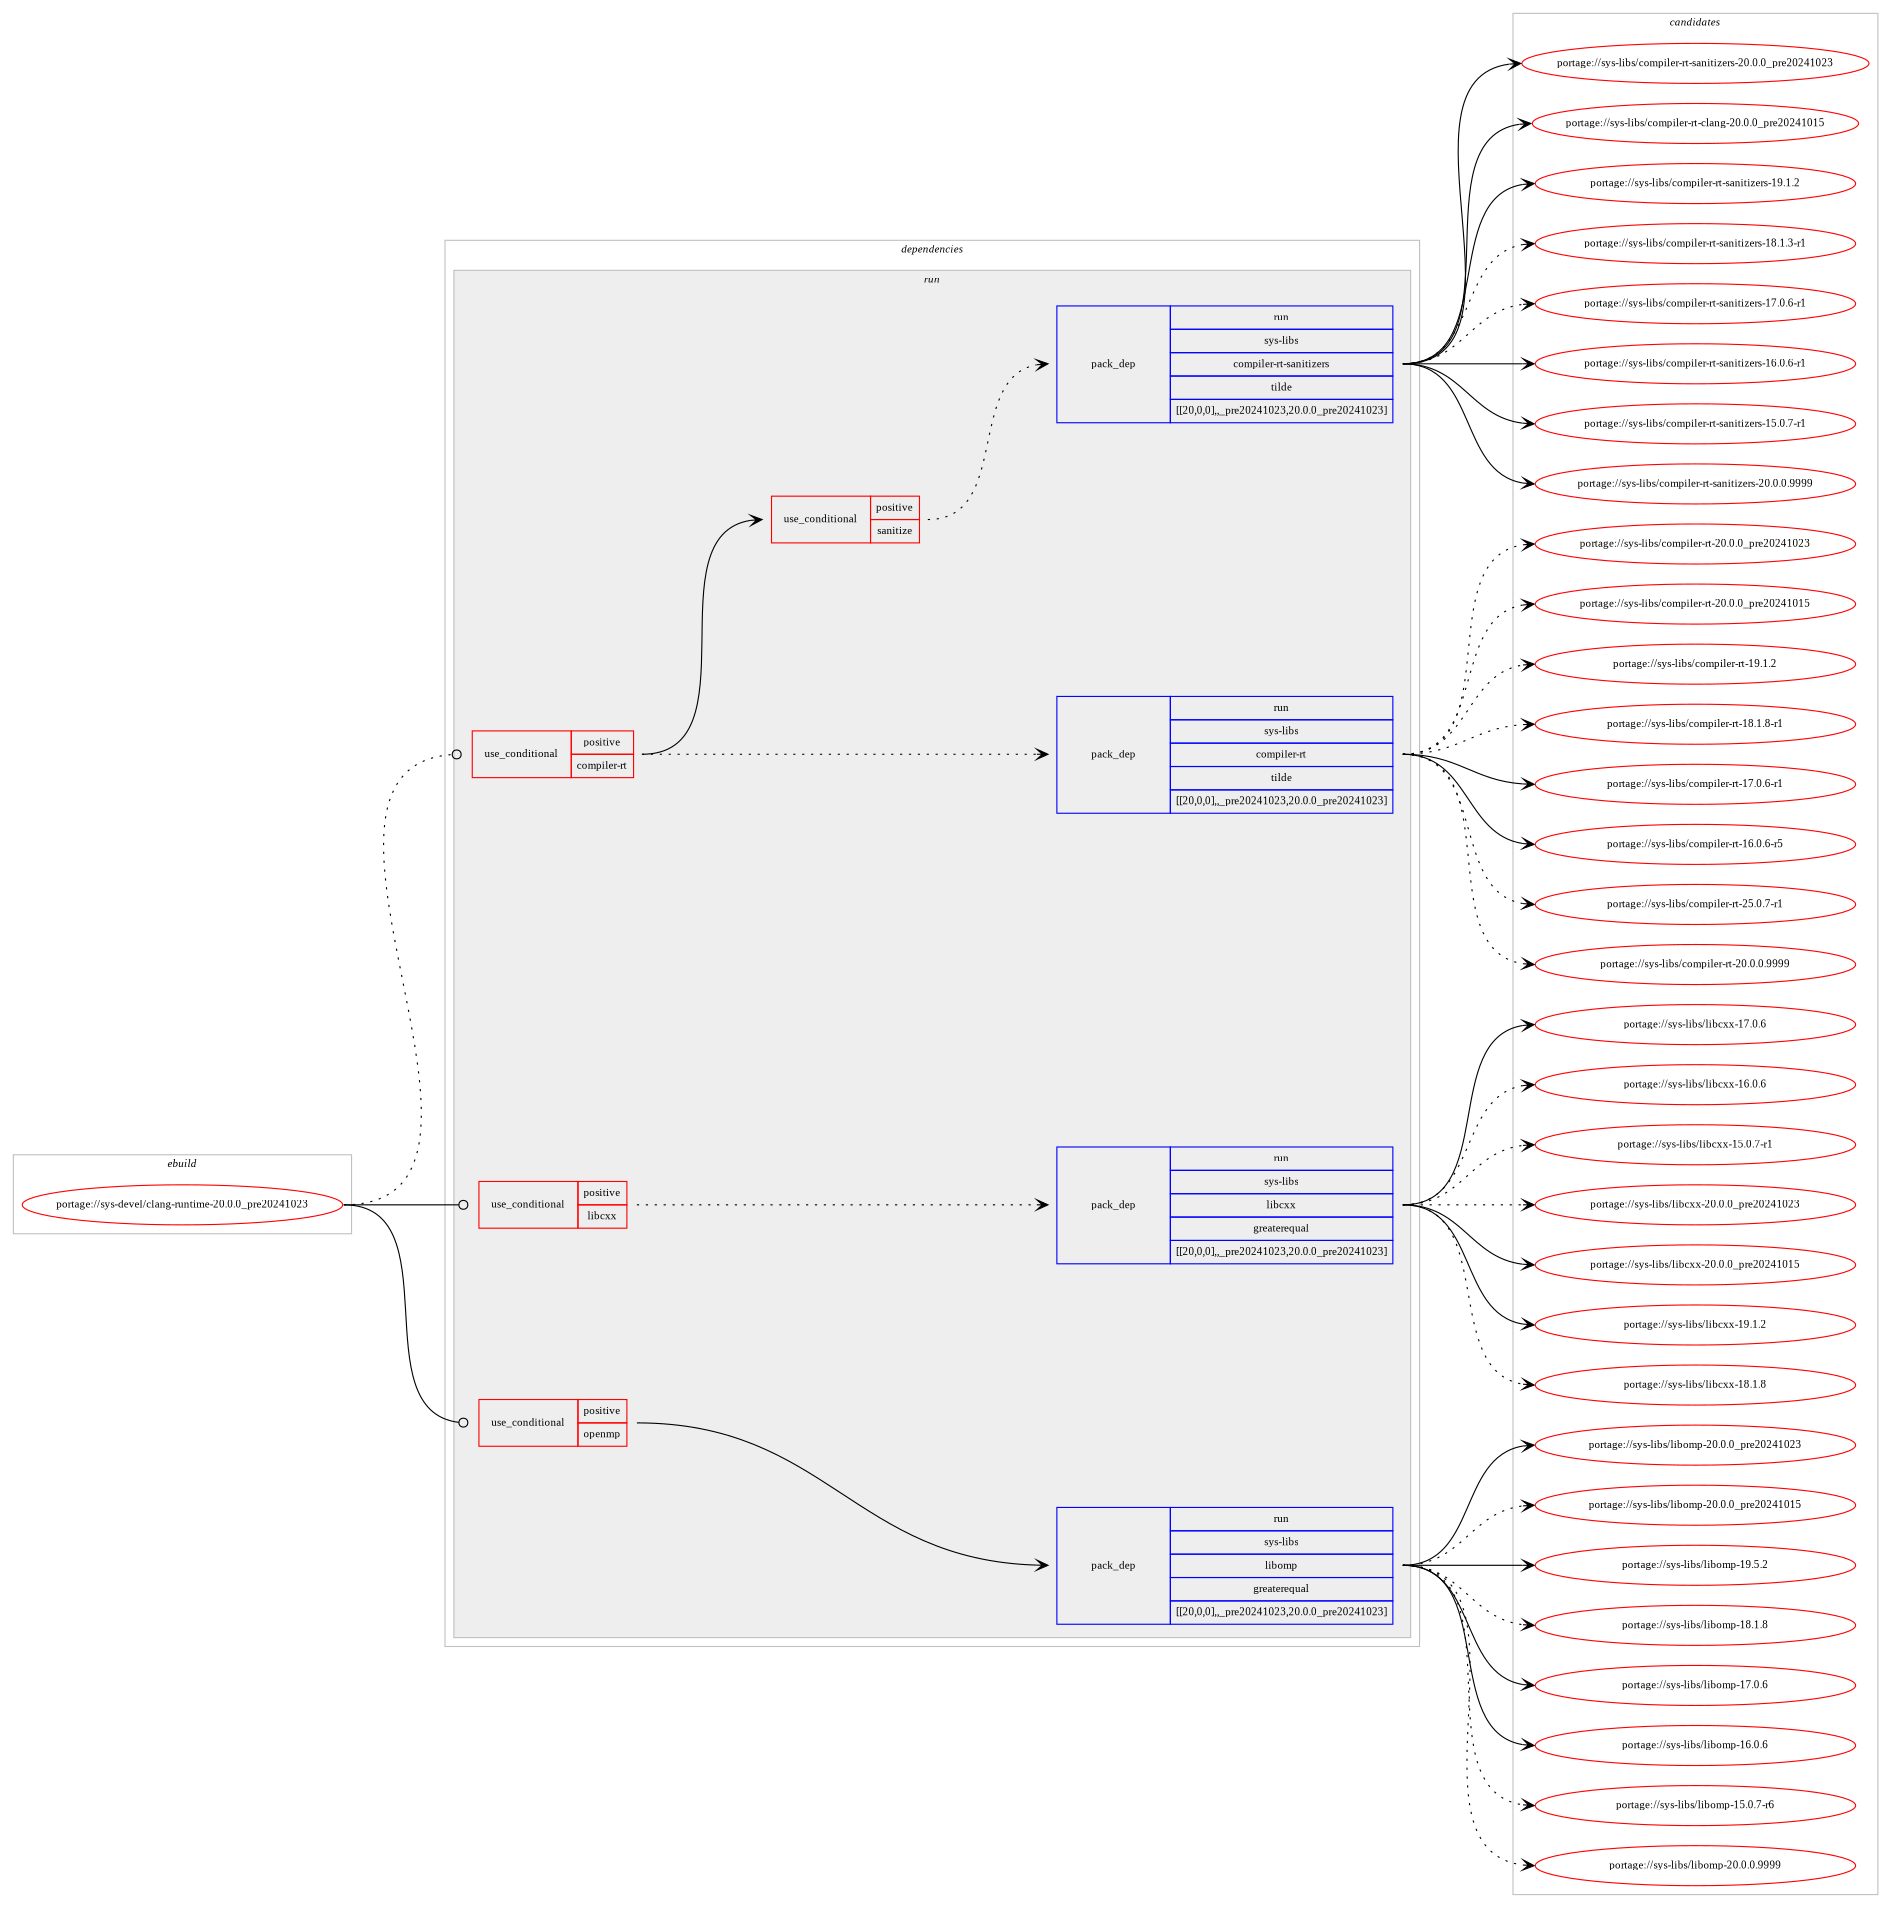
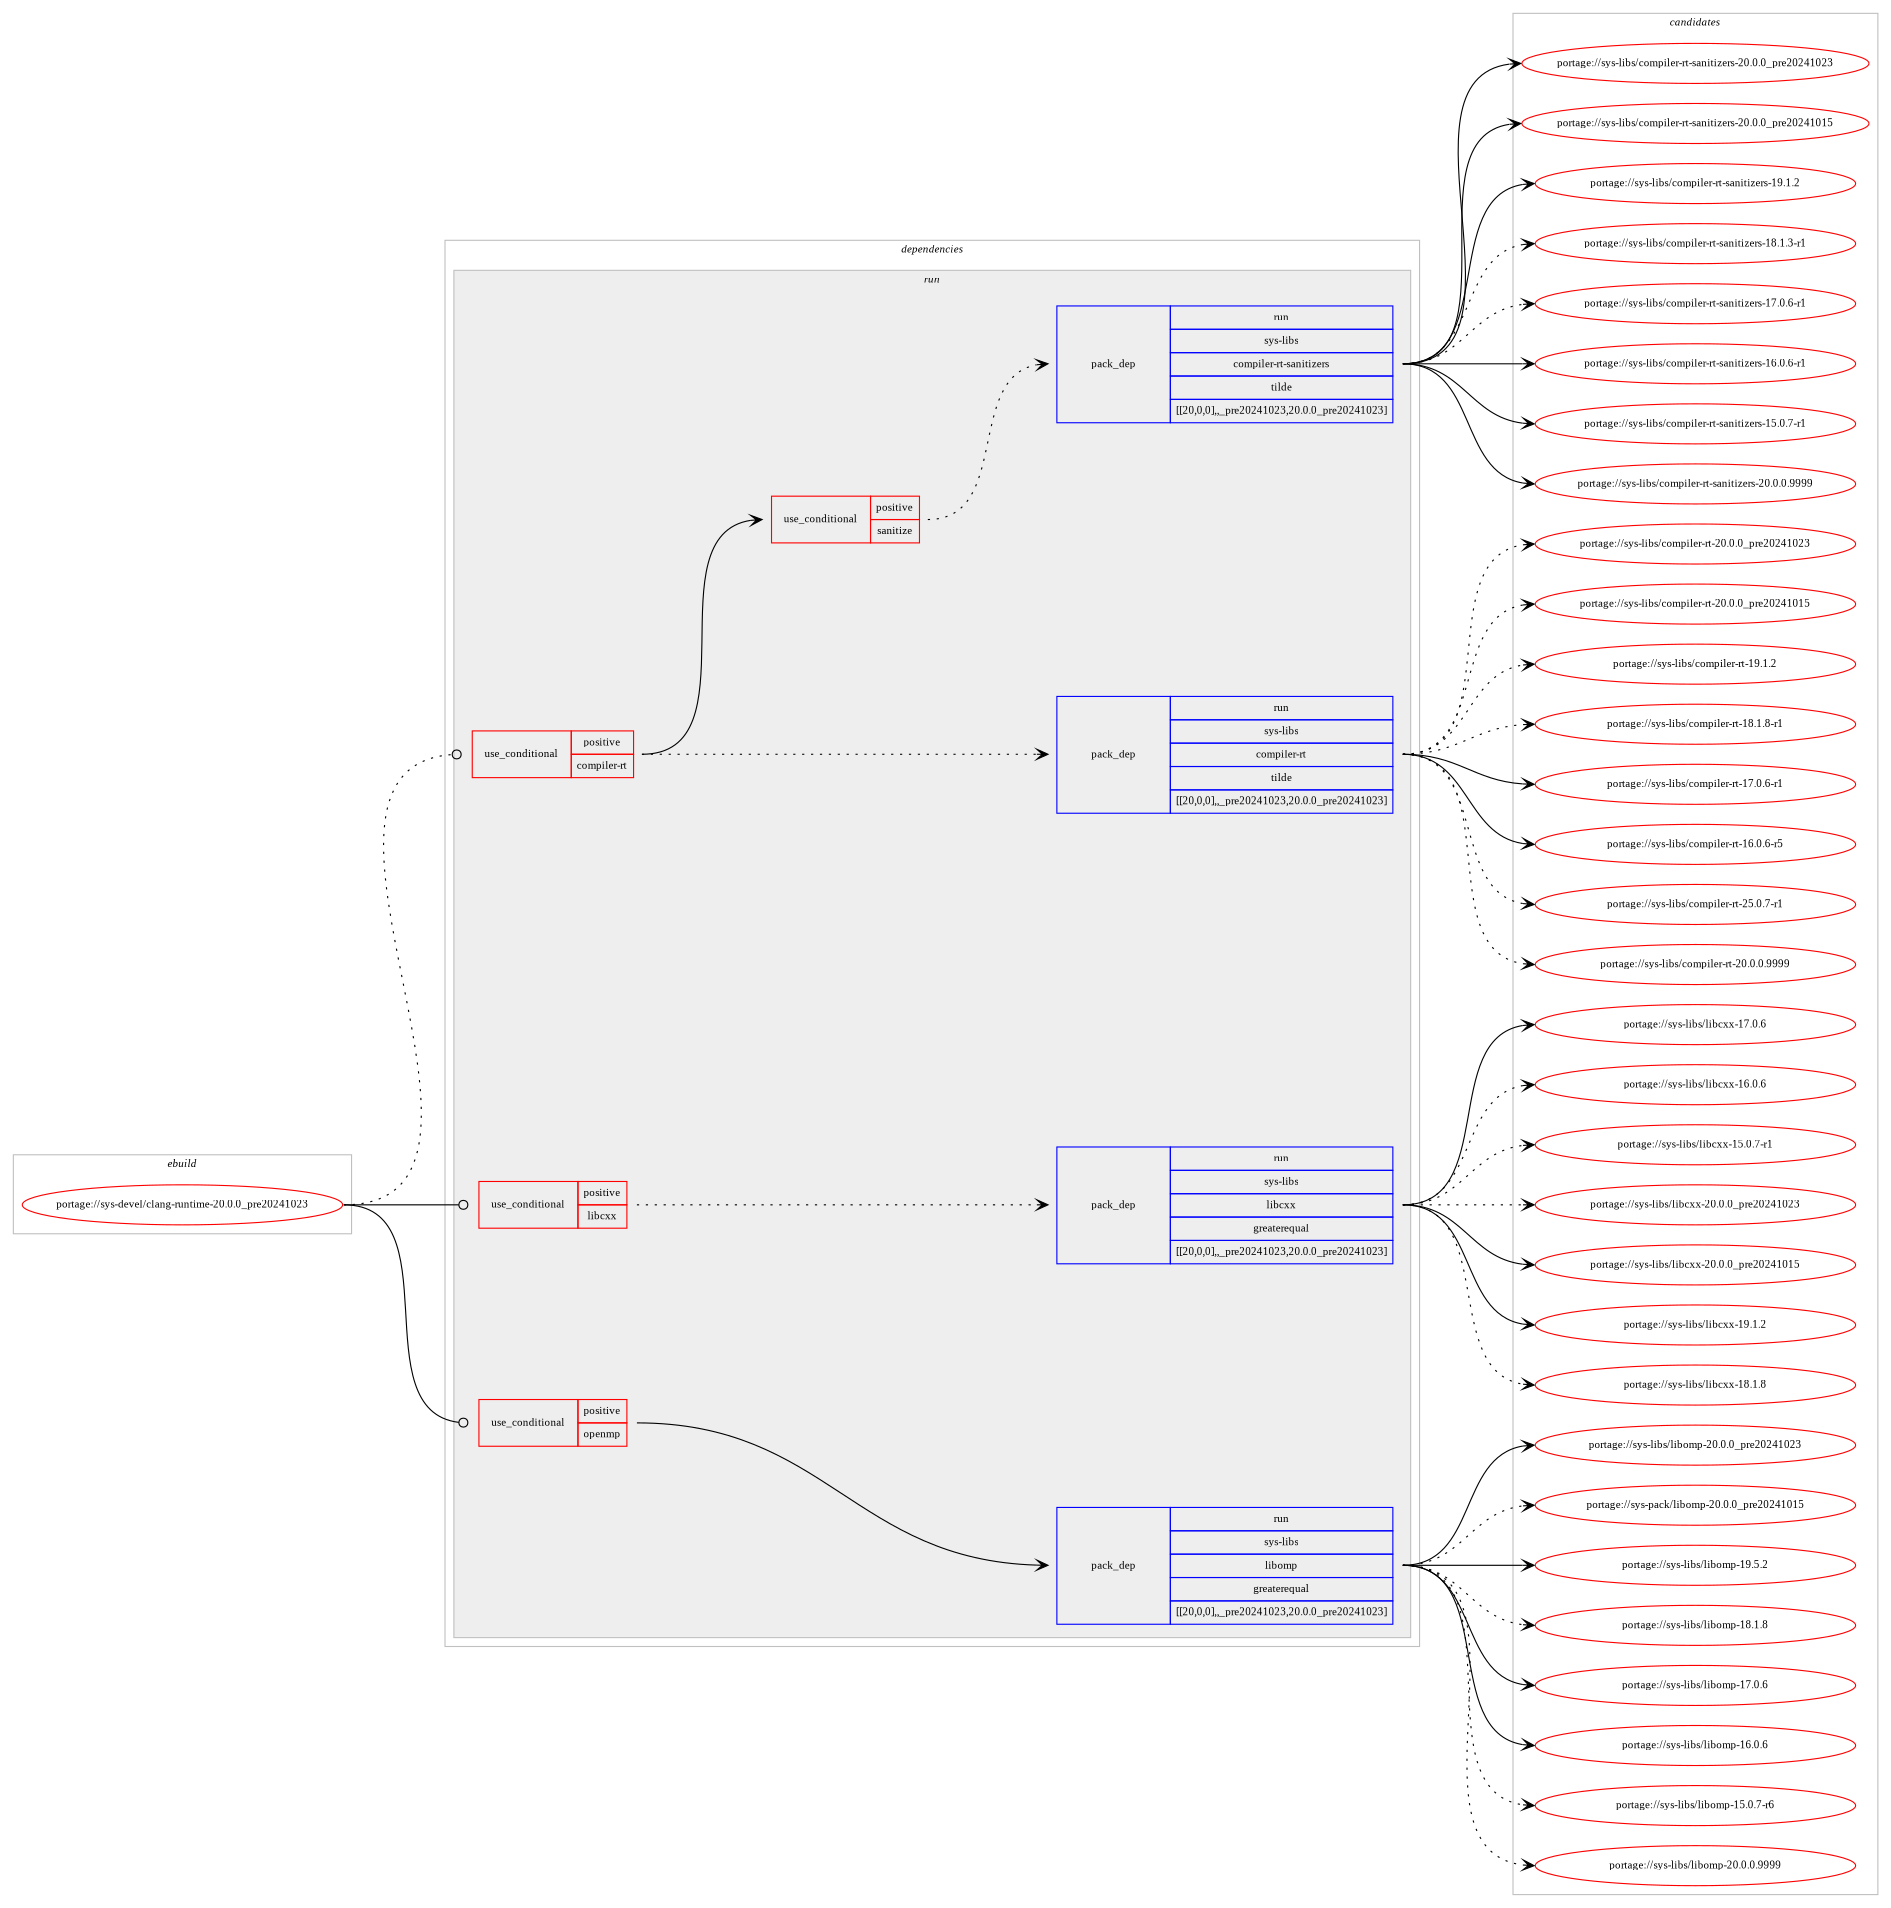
node "portage://sys-libs/compiler-rt-clang-20.0.0_pre20241015": label "portage://sys-libs/compiler-rt-clang-20.0.0_pre20241015" -> "portage://sys-libs/compiler-rt-sanitizers-20.0.0_pre20241015"
node "portage://sys-libs/libomp-20.0.0_pre20241015": label "portage://sys-libs/libomp-20.0.0_pre20241015" -> "portage://sys-pack/libomp-20.0.0_pre20241015"
